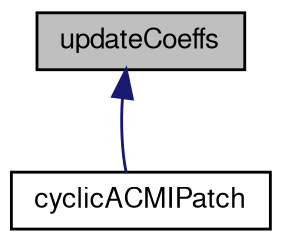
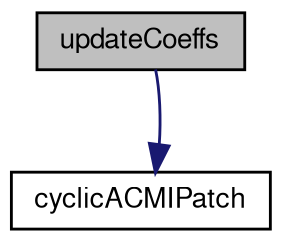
edge "cyclicACMIPatch" -> "updateCoeffs": reversed
